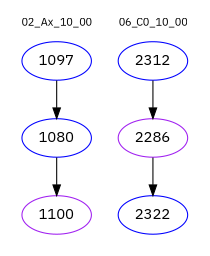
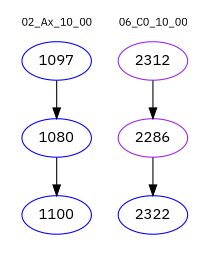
node "2312": color blue -> purple
node "1100": color purple -> blue
